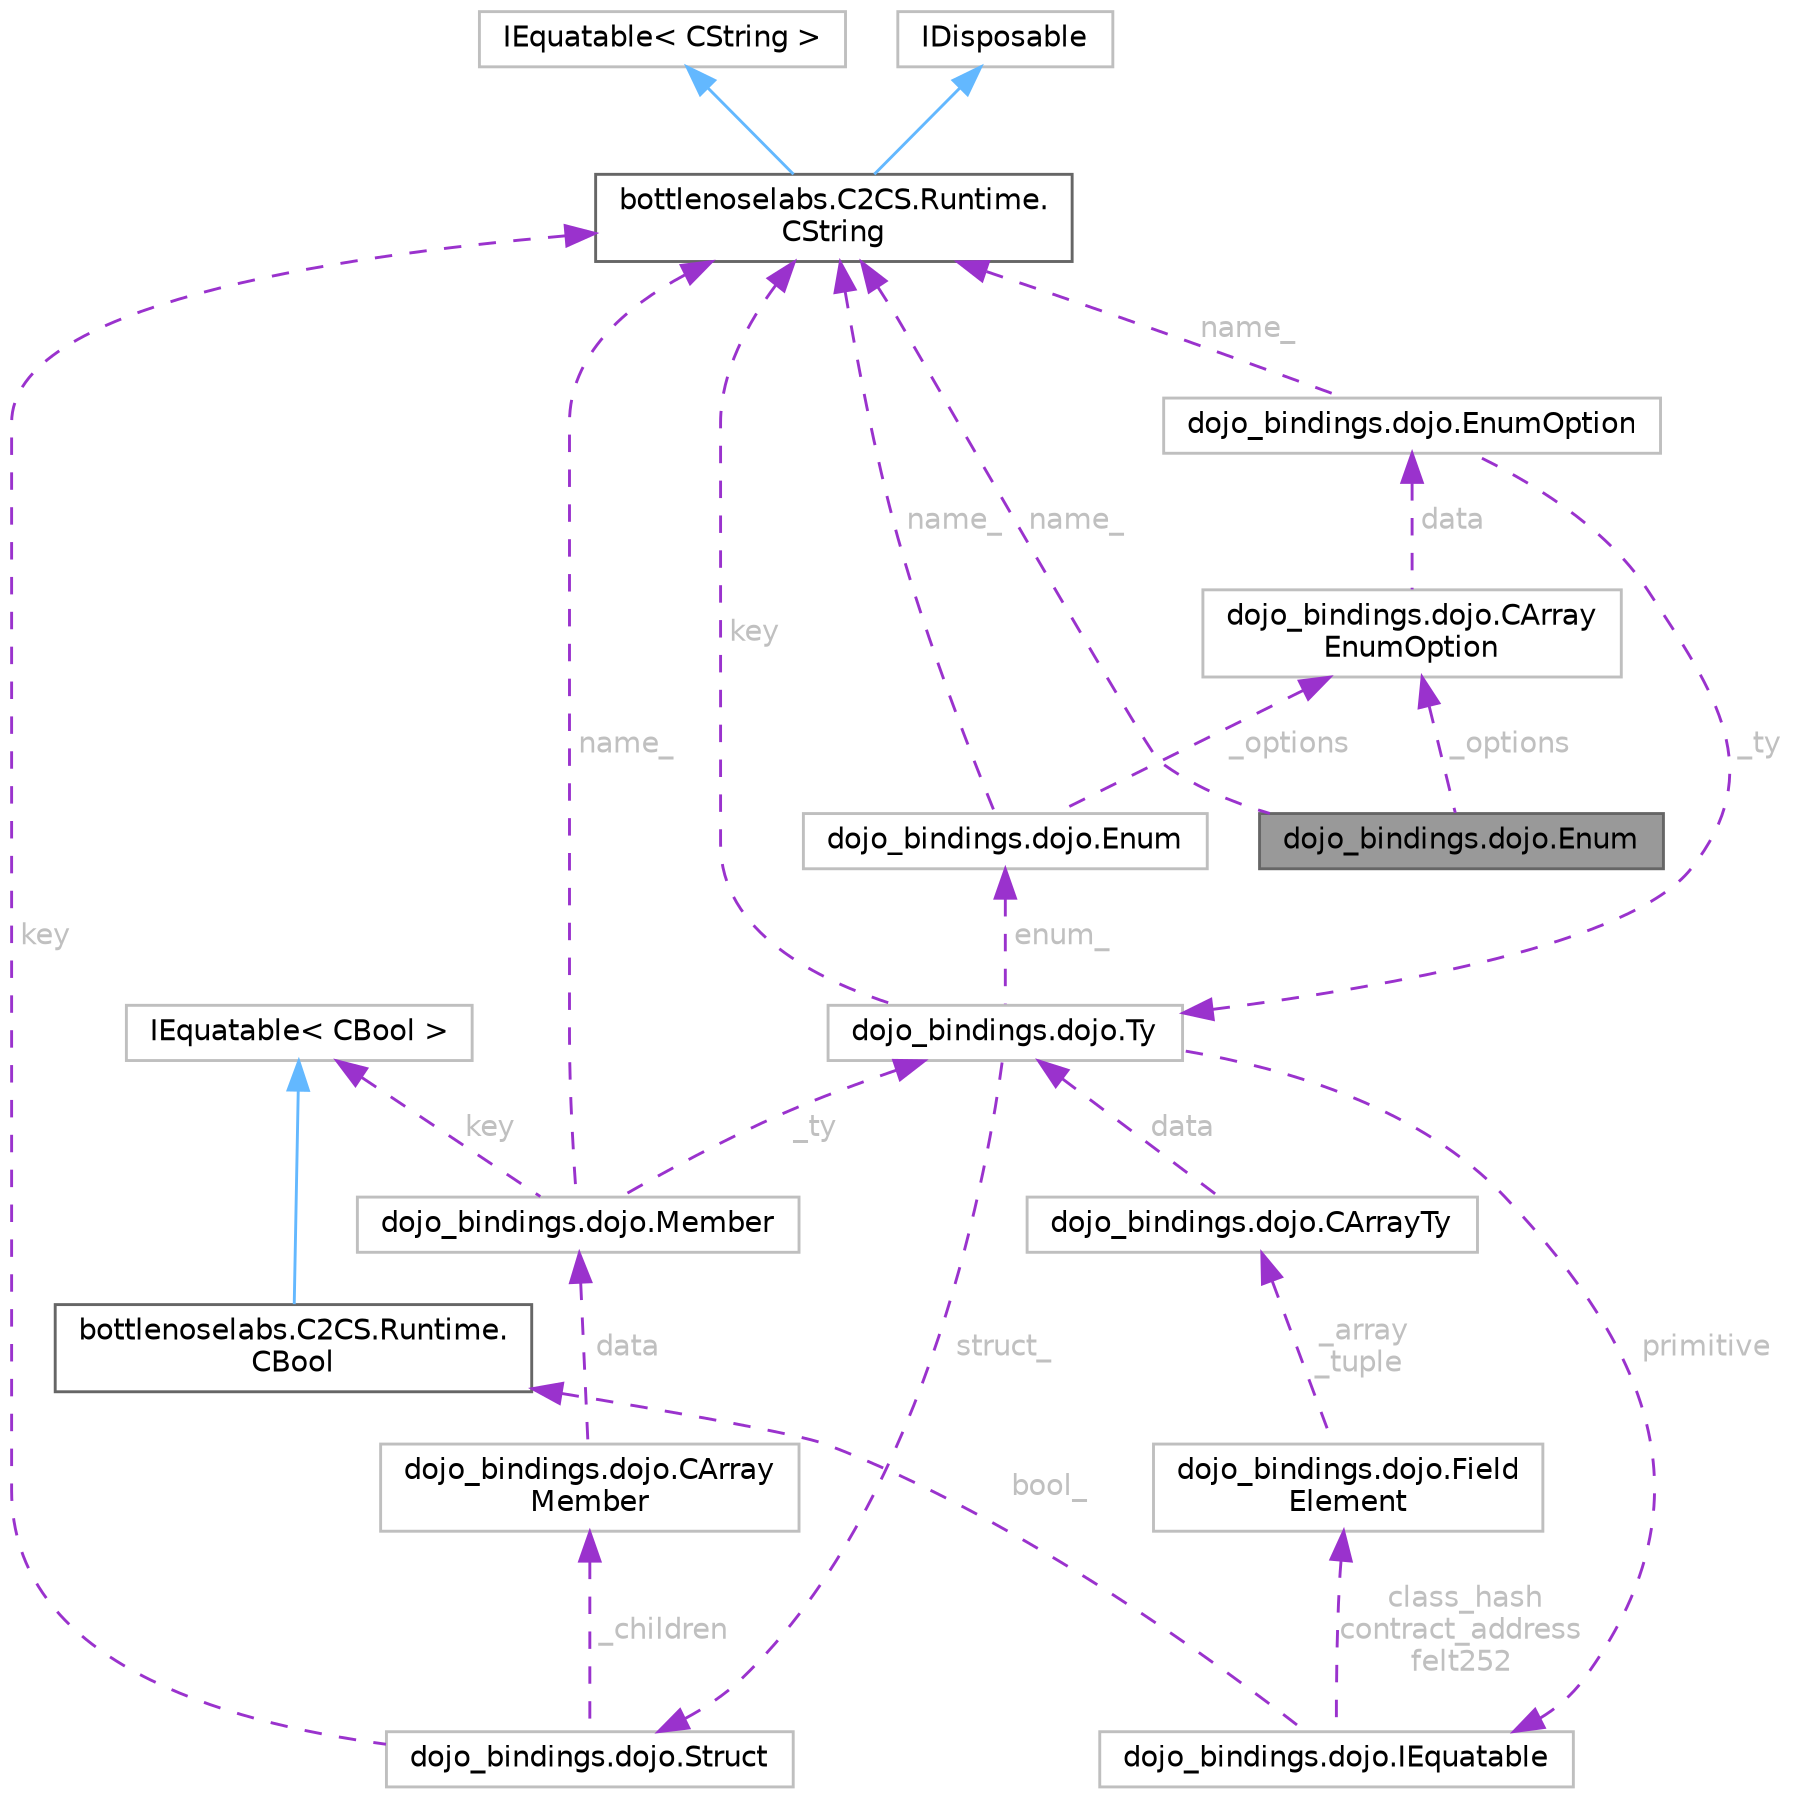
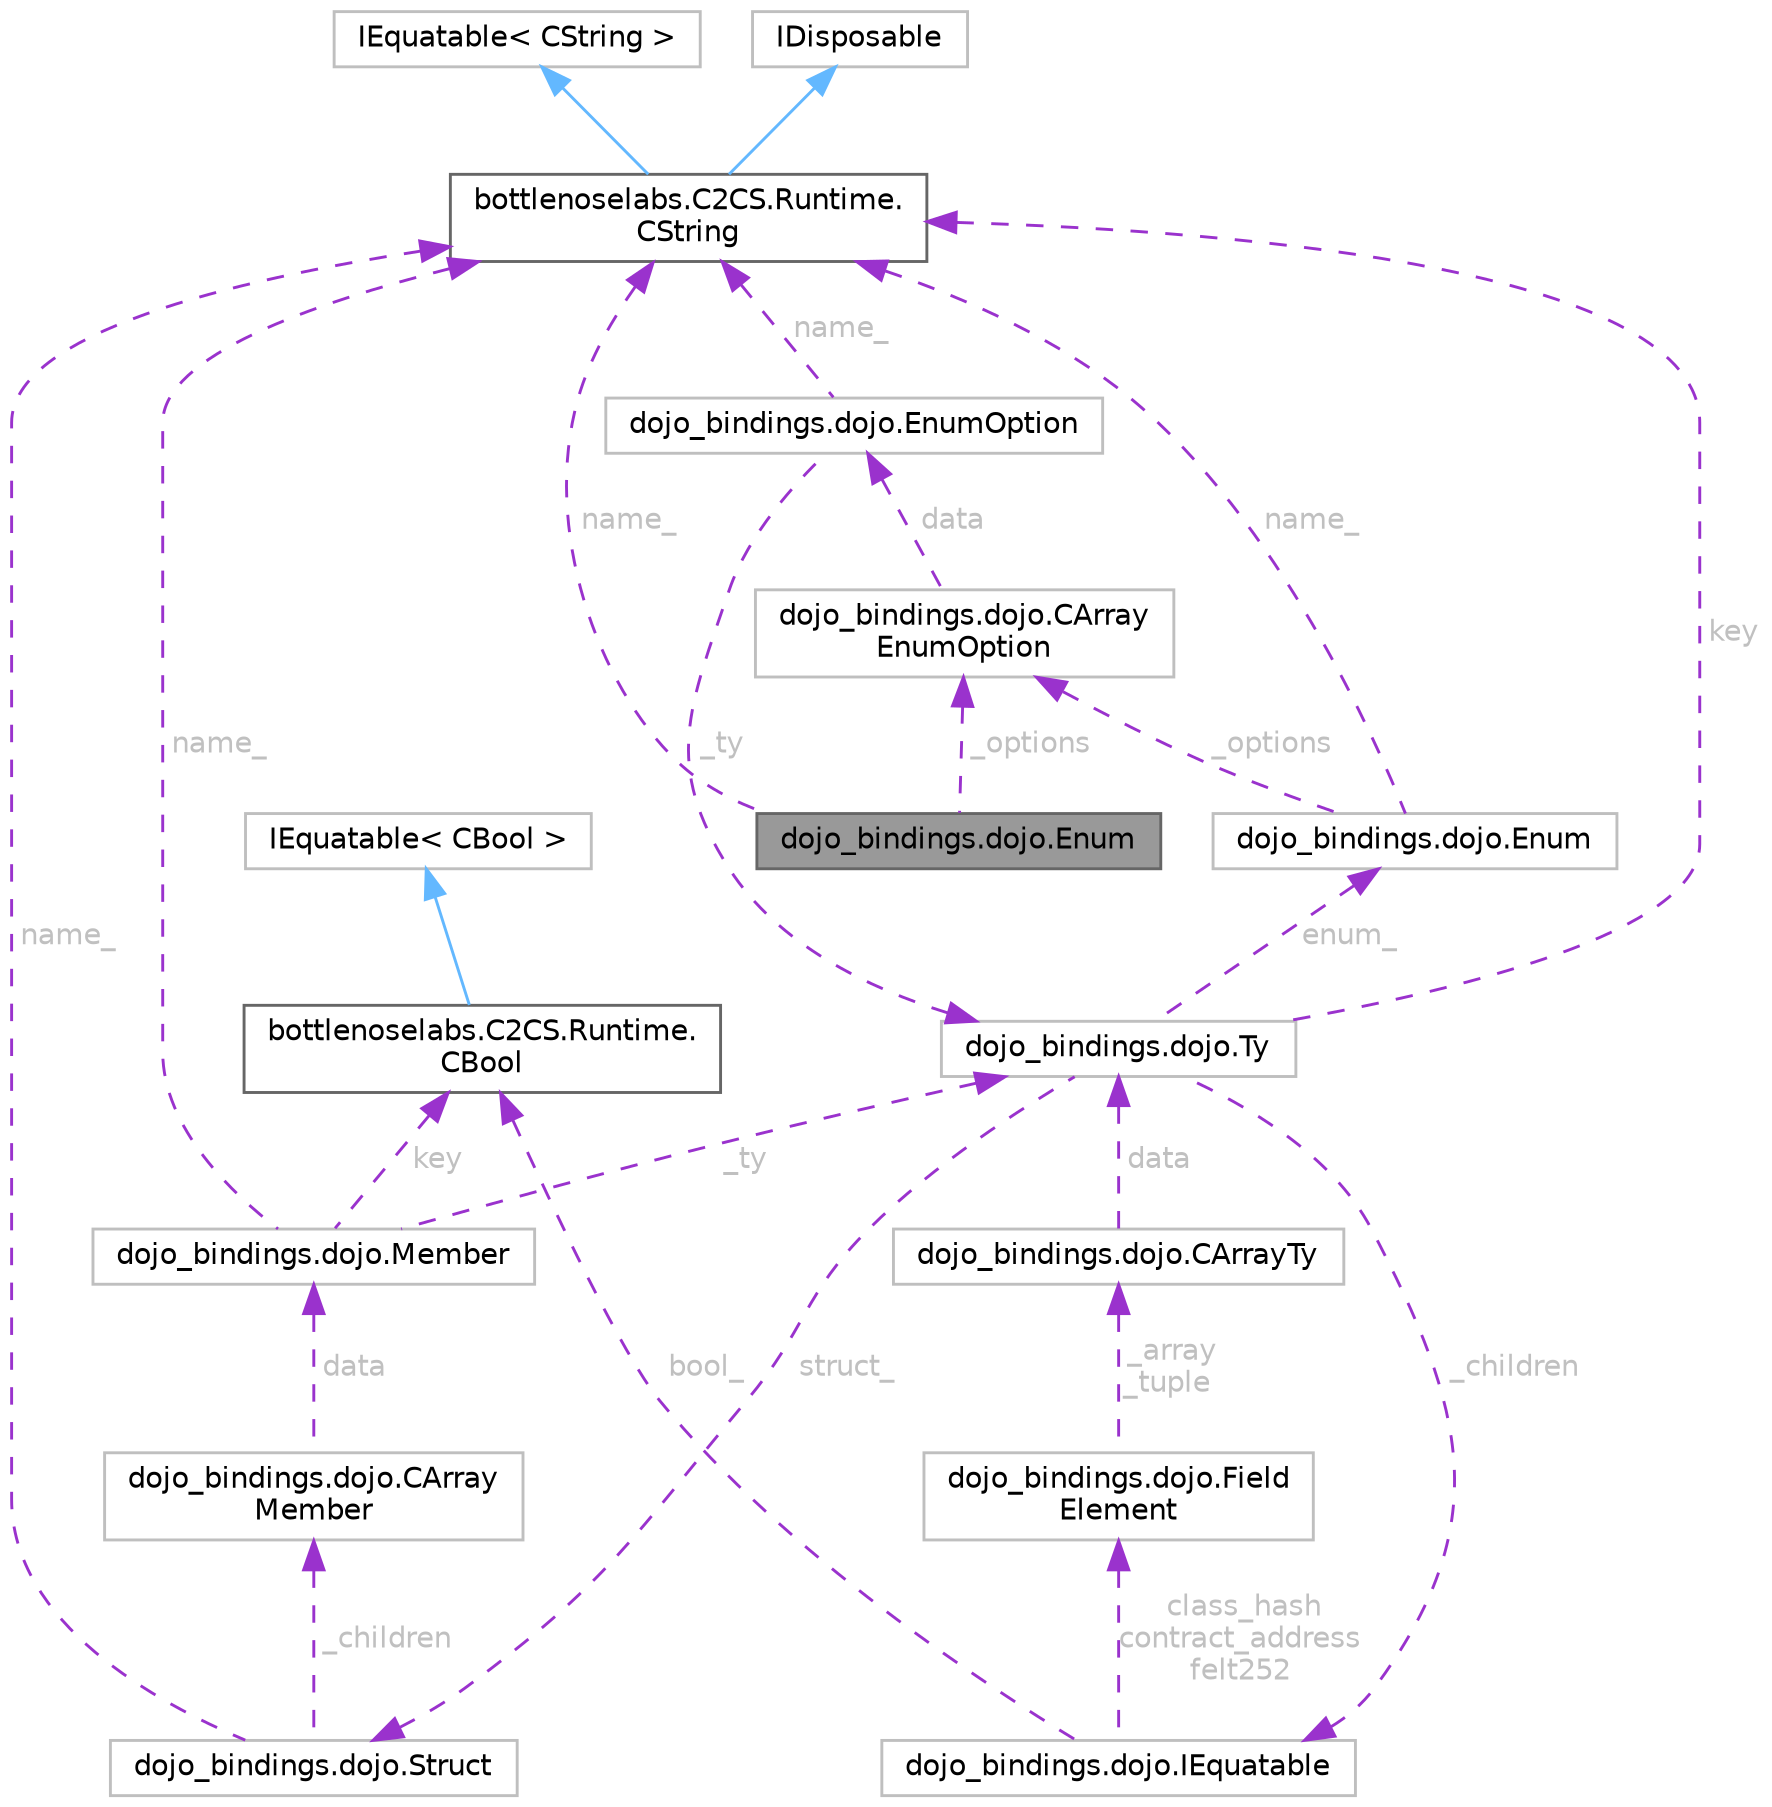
edge "dojo_bindings.dojo.Struct" -> "bottlenoselabs.C2CS.Runtime. CString": label " key" -> " name_"
edge "dojo_bindings.dojo.Member" -> "IEquatable< CBool >": now "dojo_bindings.dojo.Member" -> "bottlenoselabs.C2CS.Runtime. CBool"
edge "dojo_bindings.dojo.Ty" -> "dojo_bindings.dojo.IEquatable": label " primitive" -> " _children"
